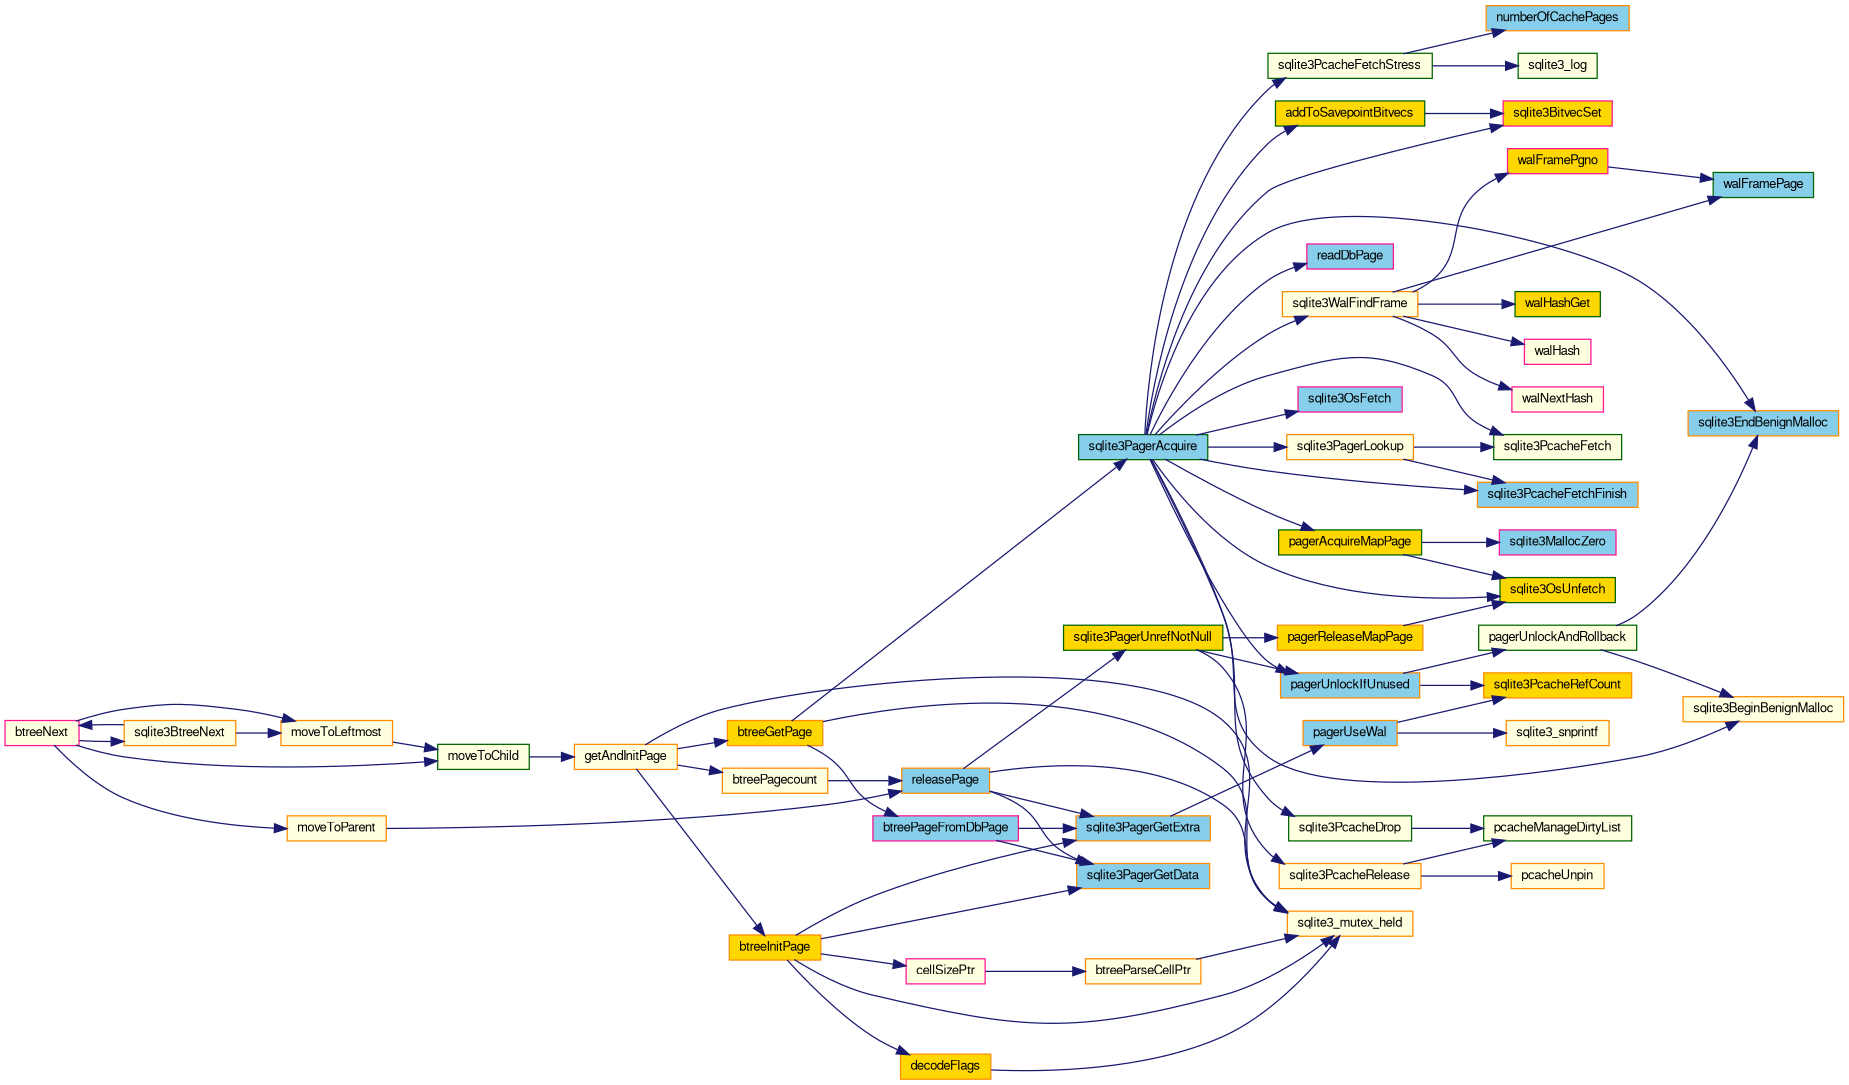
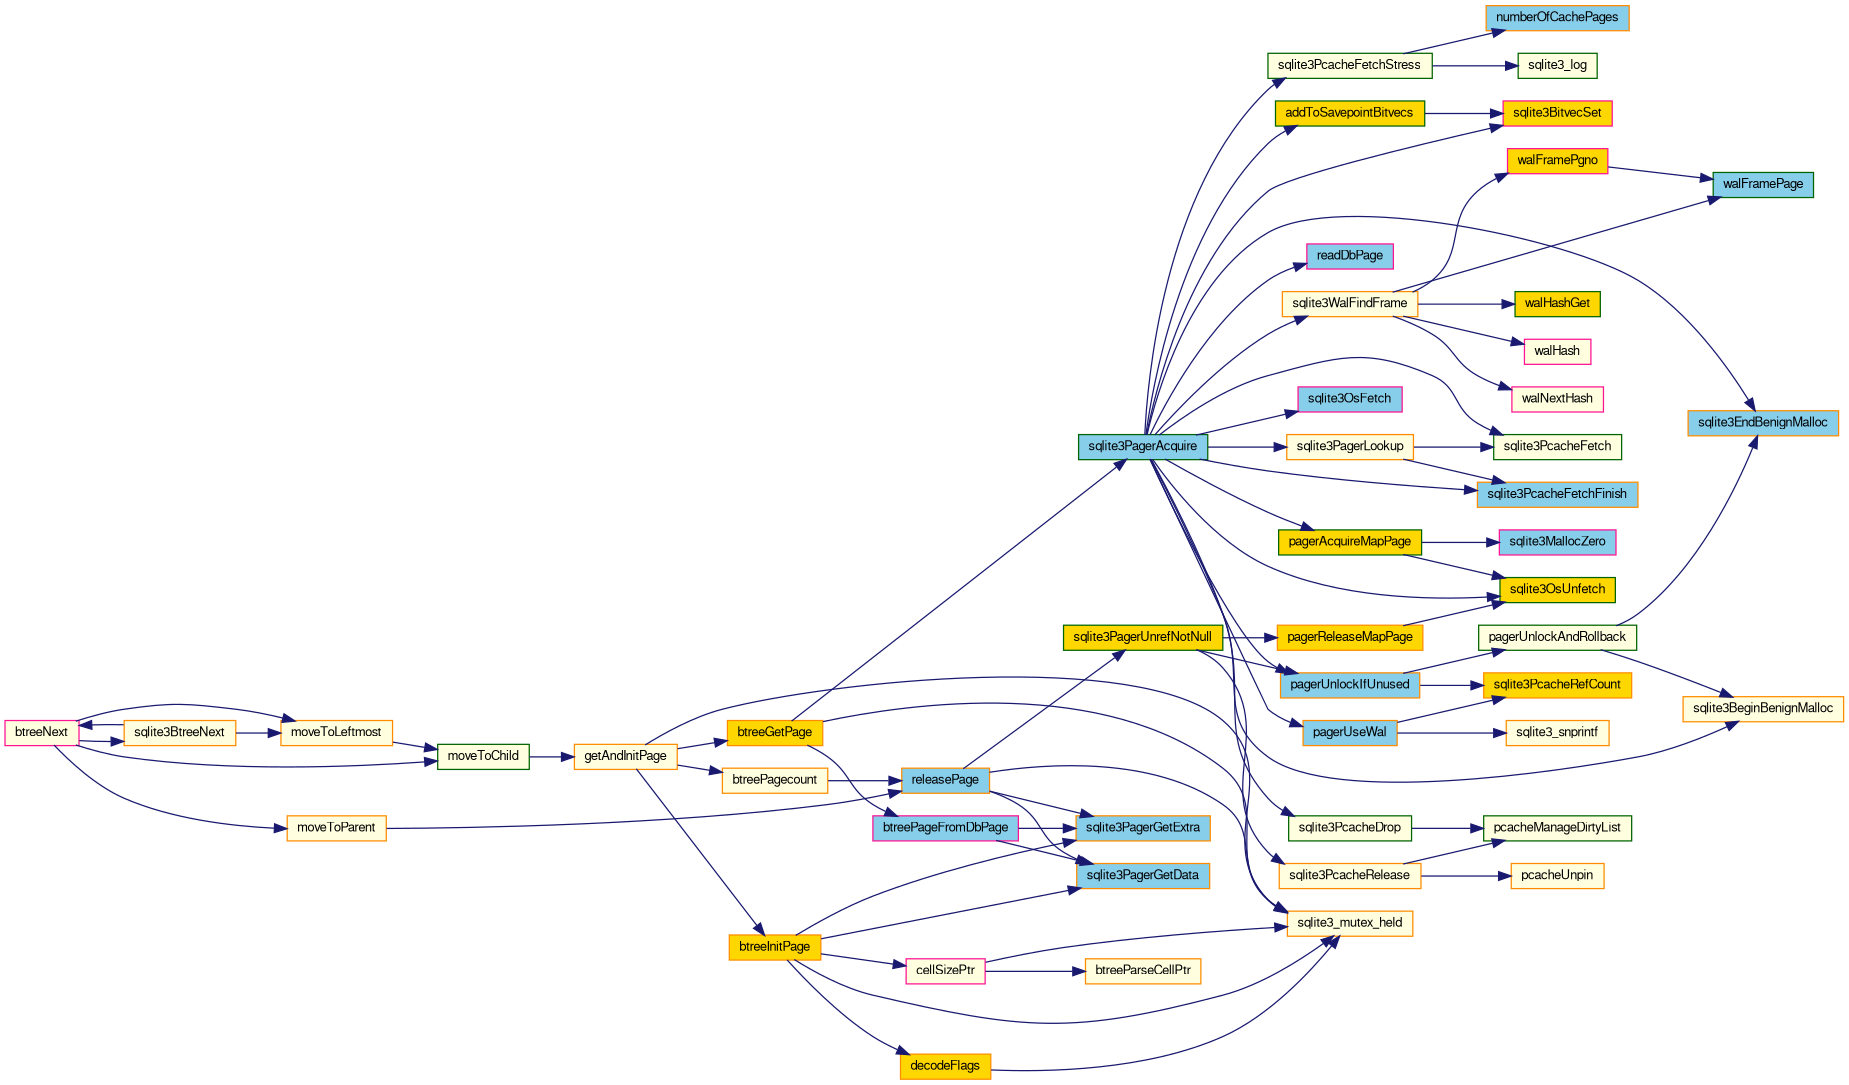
edge "sqlite3PagerGetExtra" -> "pagerUseWal": now "sqlite3PagerAcquire" -> "pagerUseWal"
edge "btreeParseCellPtr" -> "sqlite3_mutex_held": now "cellSizePtr" -> "sqlite3_mutex_held"
